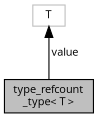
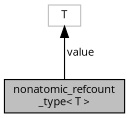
node "type_refcount _type< T >": label "type_refcount _type< T >" -> "nonatomic_refcount _type< T >"
